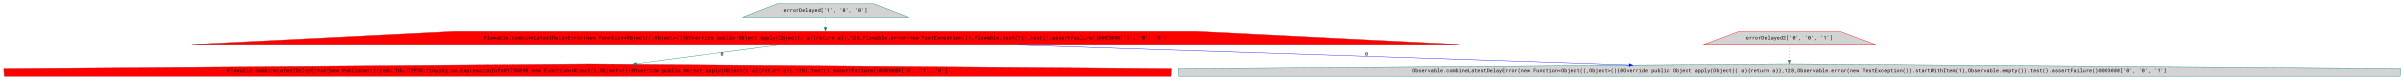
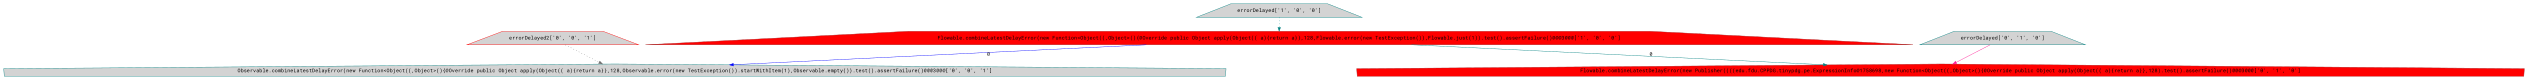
node "errorDelayed['0', '1', '0']": added
